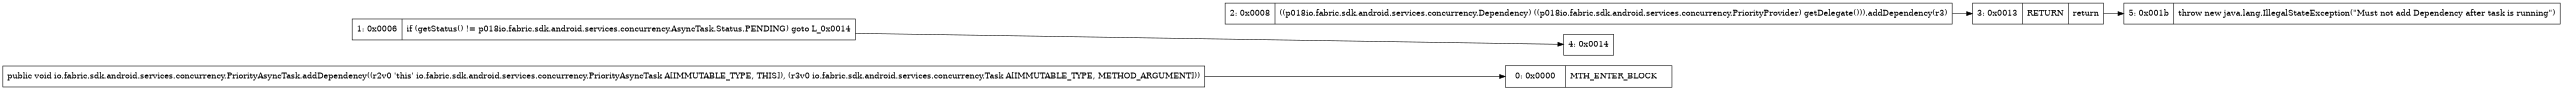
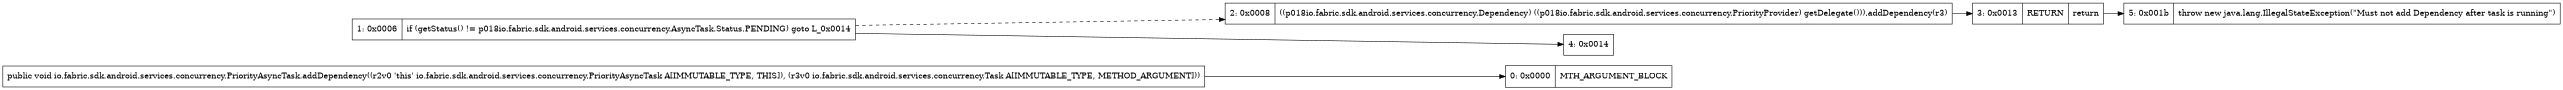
edge "1: 0x0006" -> "2: 0x0008": added
node "0: 0x0000": text "MTH_ENTER_BLOCK" -> "MTH_ARGUMENT_BLOCK"
